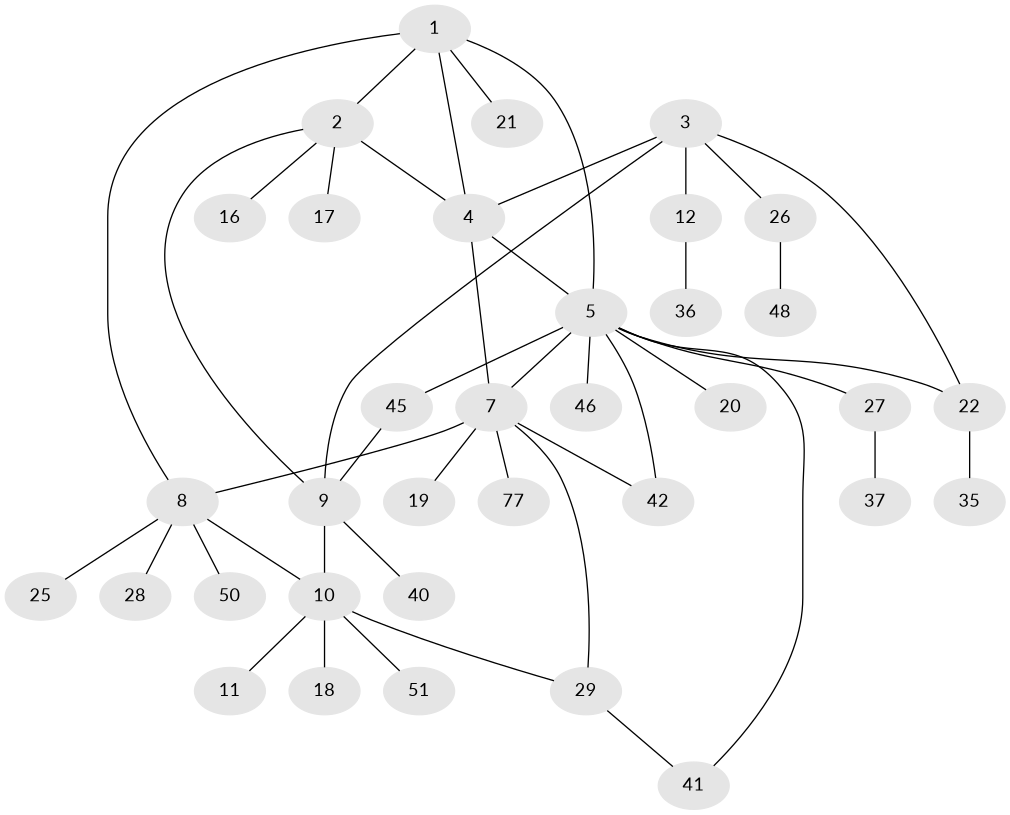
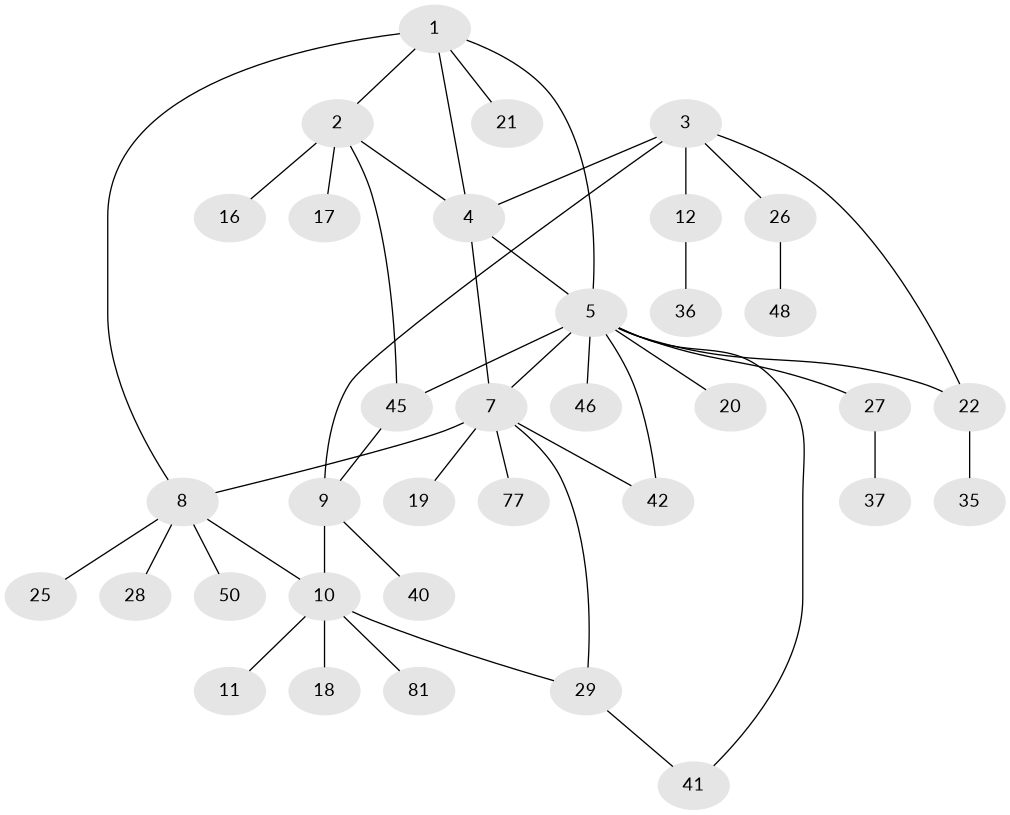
edge "2" -- "9": now "2" -- "45"
node "51": label "51" -> "81"
